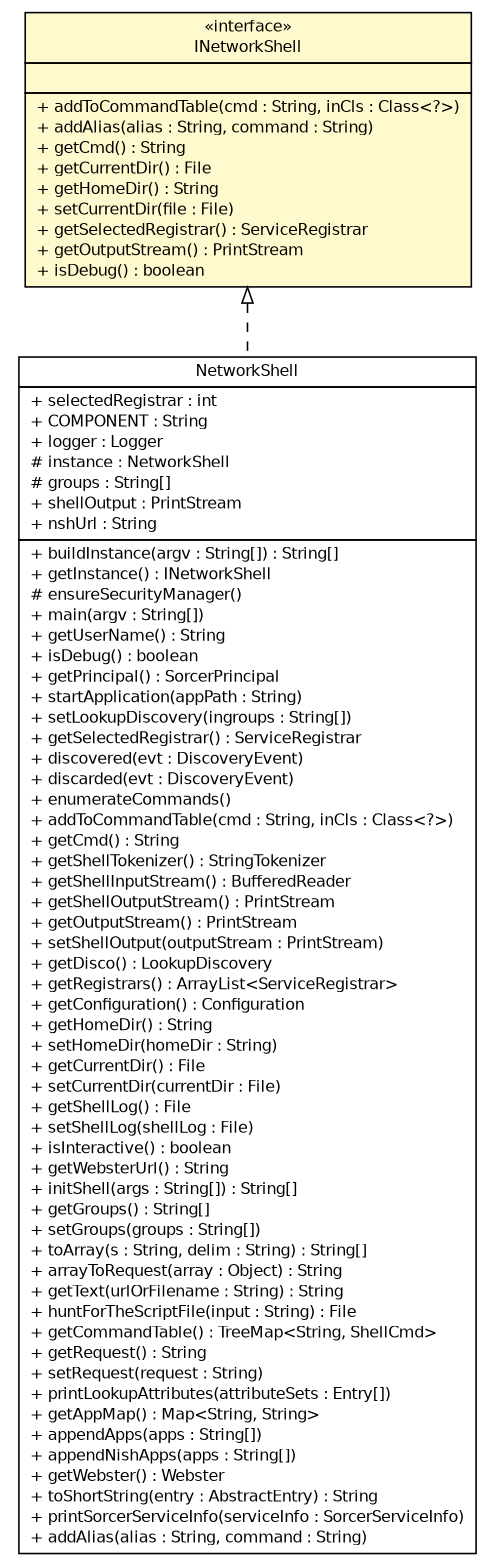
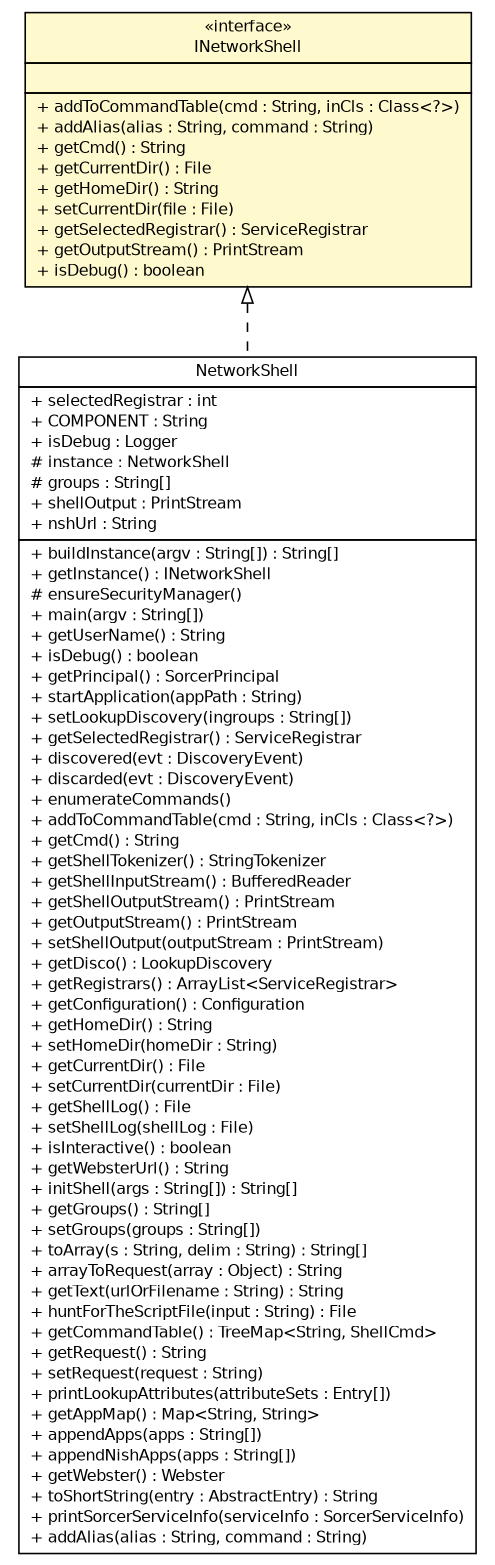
node "NetworkShell": text "+ logger : Logger" -> "+ isDebug : Logger"
